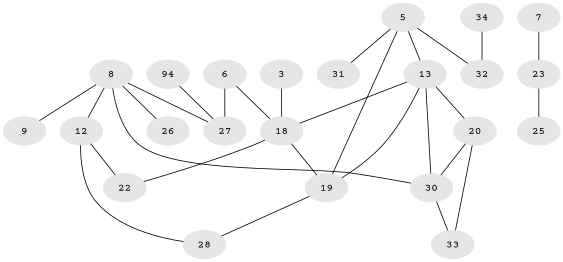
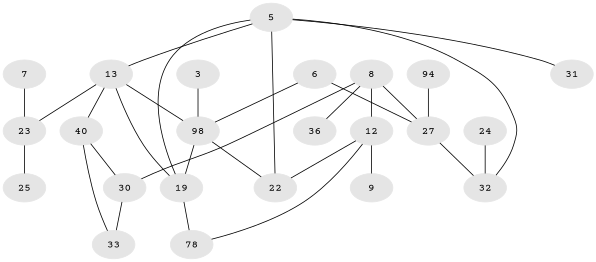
node "34": label "34" -> "24"
edge "8" -- "9": now "12" -- "9"
edge "5" -- "22": added
node "26": label "26" -> "36"
node "18": label "18" -> "98"
edge "13" -- "30": now "13" -- "23"
node "20": label "20" -> "40"
edge "27" -- "32": added
node "28": label "28" -> "78"
